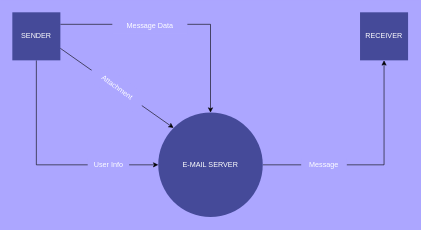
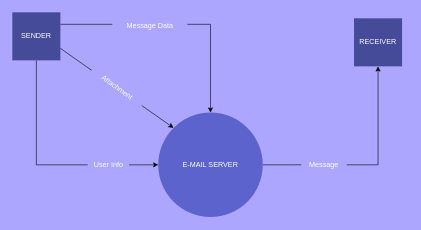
node "RECEIVER": moved (384, 36) -> (378, 42)
node "E-MAIL SERVER": fillcolor #454a99 -> #5c63cc
